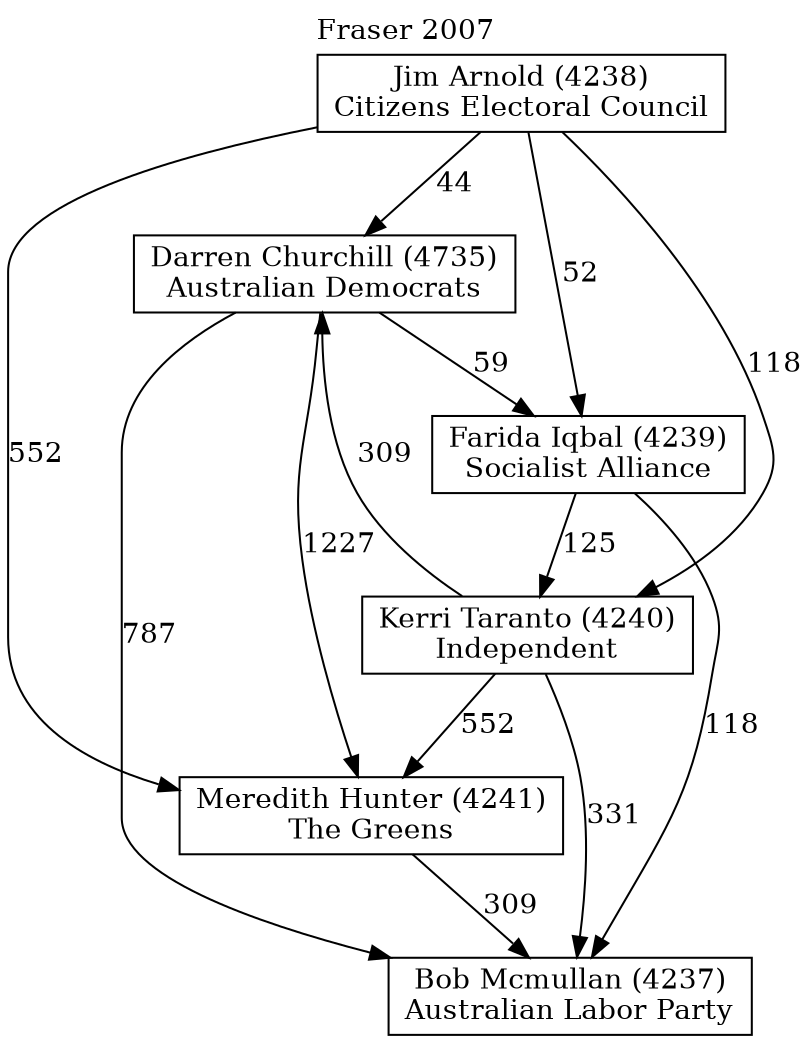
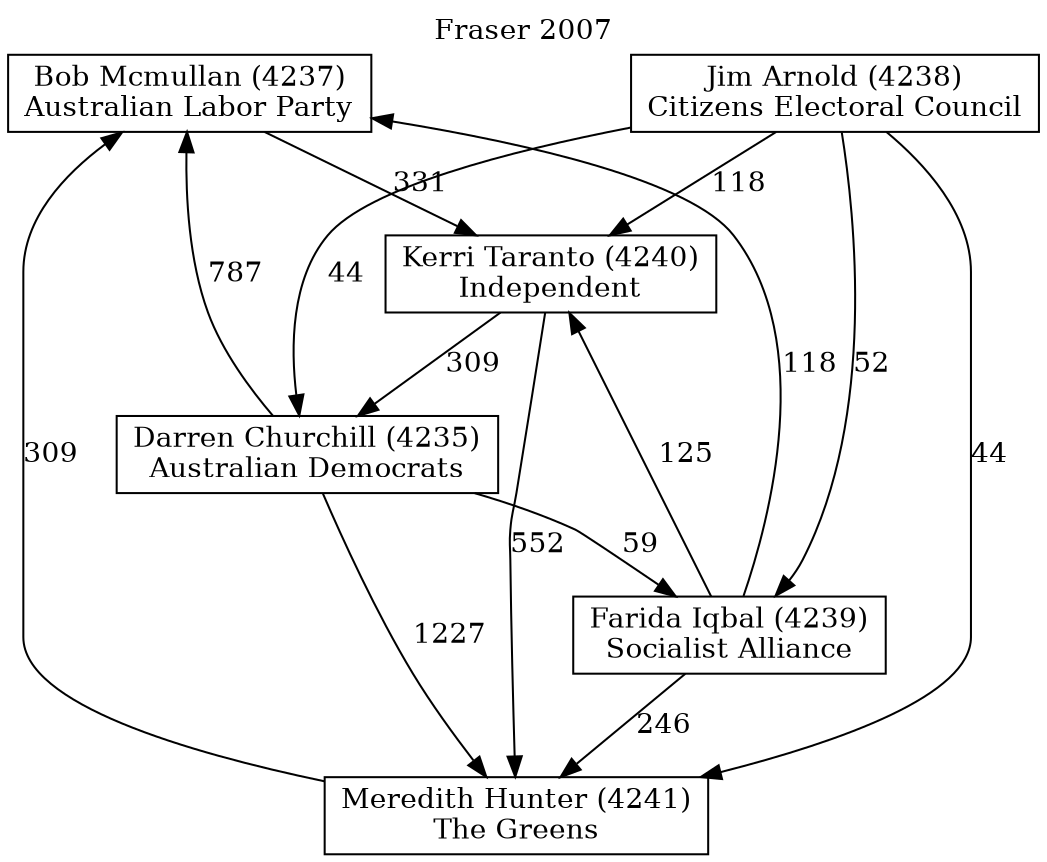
node "Darren Churchill (4735) Australian Democrats": label "Darren Churchill (4735) Australian Democrats" -> "Darren Churchill (4235) Australian Democrats"
edge "Jim Arnold (4238) Citizens Electoral Council" -> "Meredith Hunter (4241) The Greens": label "552" -> "44"
edge "Farida Iqbal (4239) Socialist Alliance" -> "Meredith Hunter (4241) The Greens": added, label "246"
edge "Kerri Taranto (4240) Independent" -> "Bob Mcmullan (4237) Australian Labor Party": reversed
